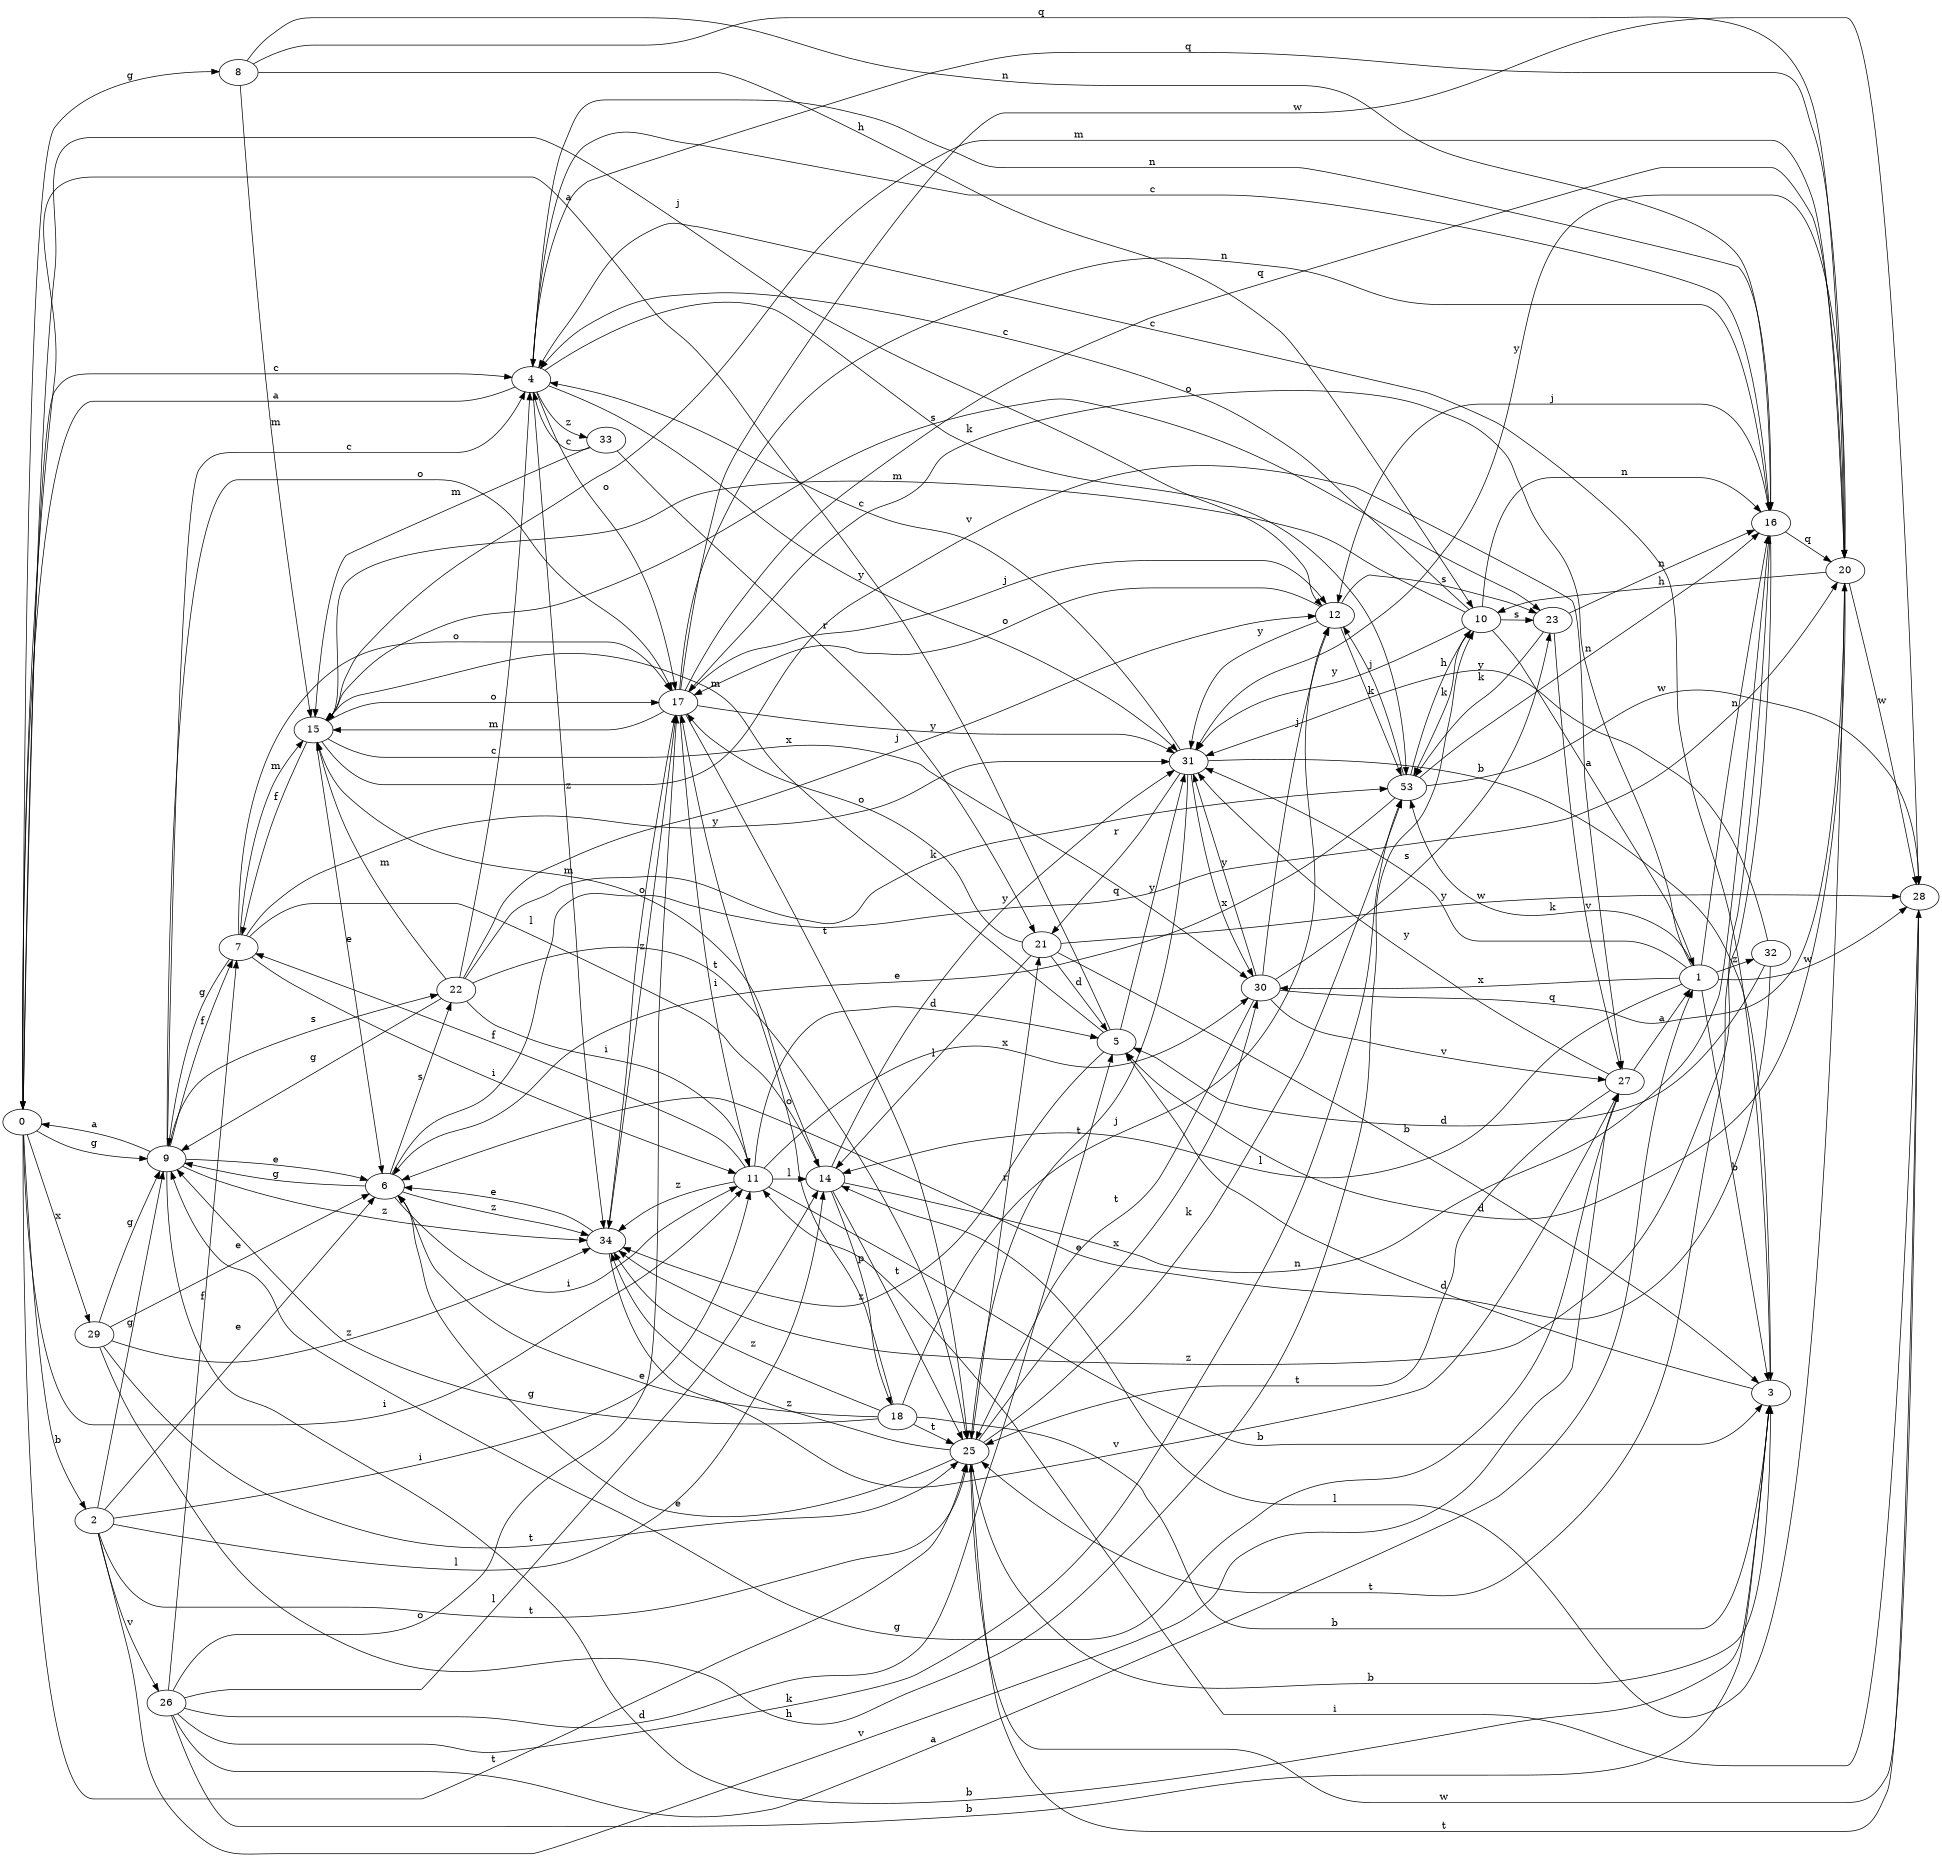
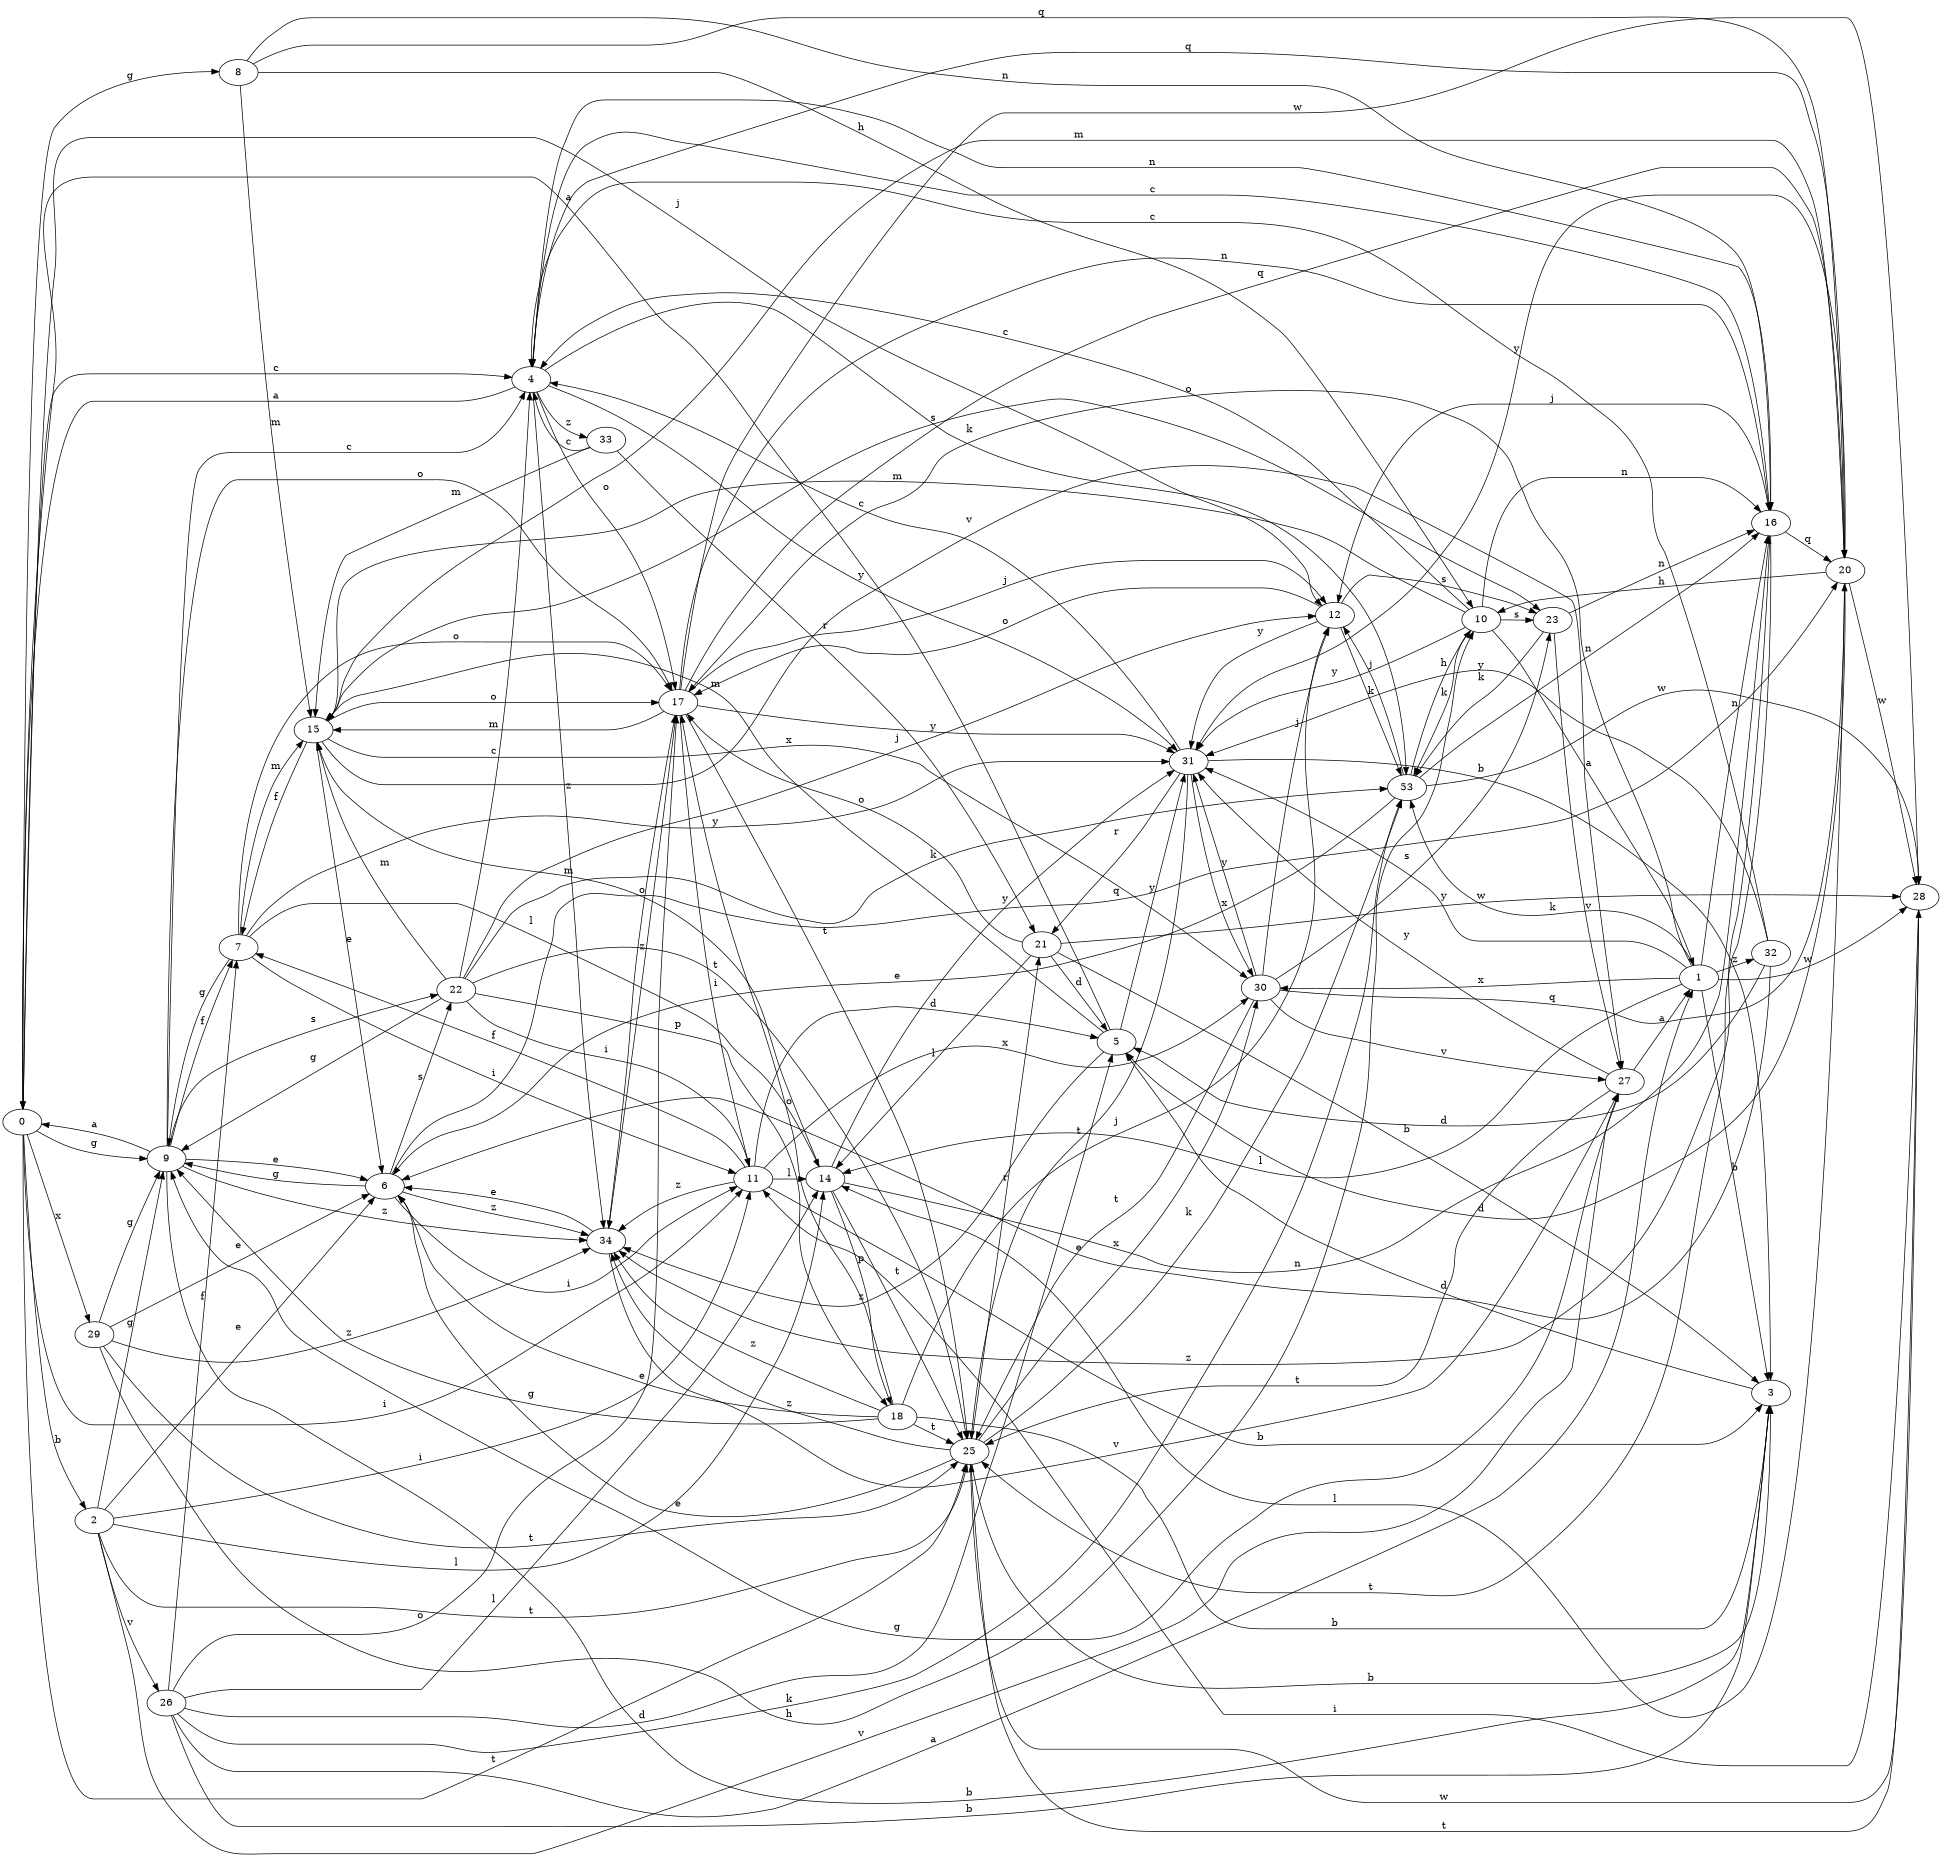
edge "3" -> "4": now "32" -> "4"
edge "22" -> "18": added, label "p"
